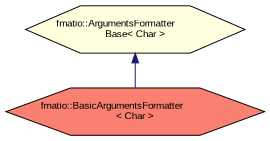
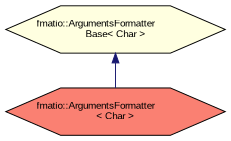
node "fmatio::BasicArgumentsFormatter < Char >": label "fmatio::BasicArgumentsFormatter < Char >" -> "fmatio::ArgumentsFormatter < Char >"
